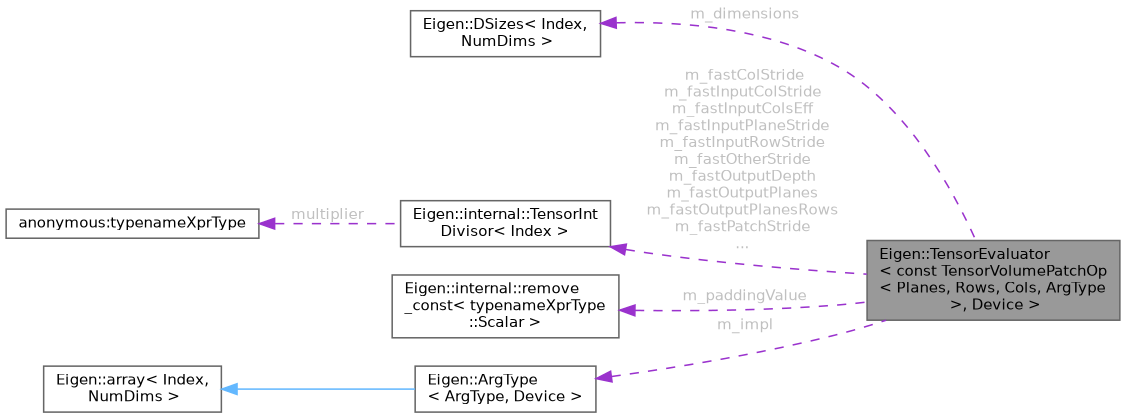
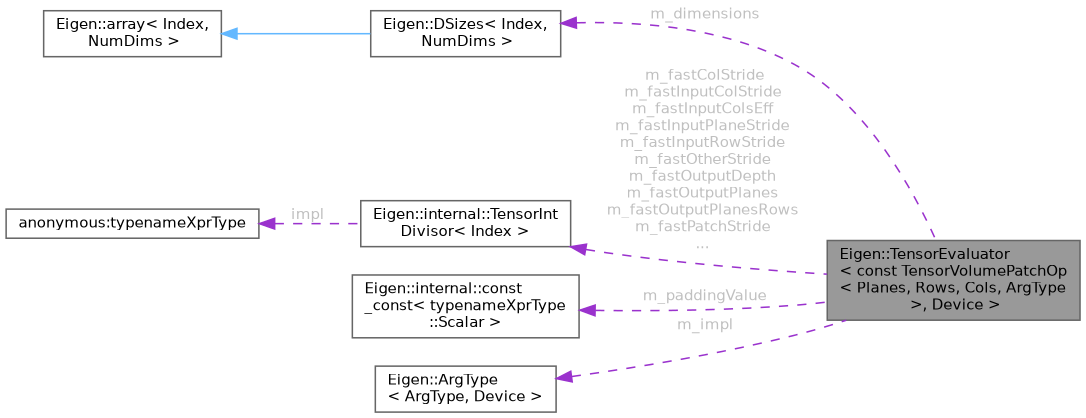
edge "Eigen::internal::TensorInt Divisor< Index >" -> "anonymous:typenameXprType": label " multiplier" -> " impl"
node "Eigen::internal::remove _const< typenameXprType ::Scalar >": label "Eigen::internal::remove _const< typenameXprType ::Scalar >" -> "Eigen::internal::const _const< typenameXprType ::Scalar >"
edge "Eigen::ArgType < ArgType, Device >" -> "Eigen::array< Index, NumDims >": now "Eigen::DSizes< Index, NumDims >" -> "Eigen::array< Index, NumDims >"
